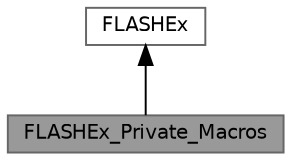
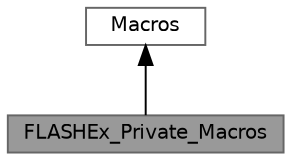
node "FLASHEx": label "FLASHEx" -> "Macros"
